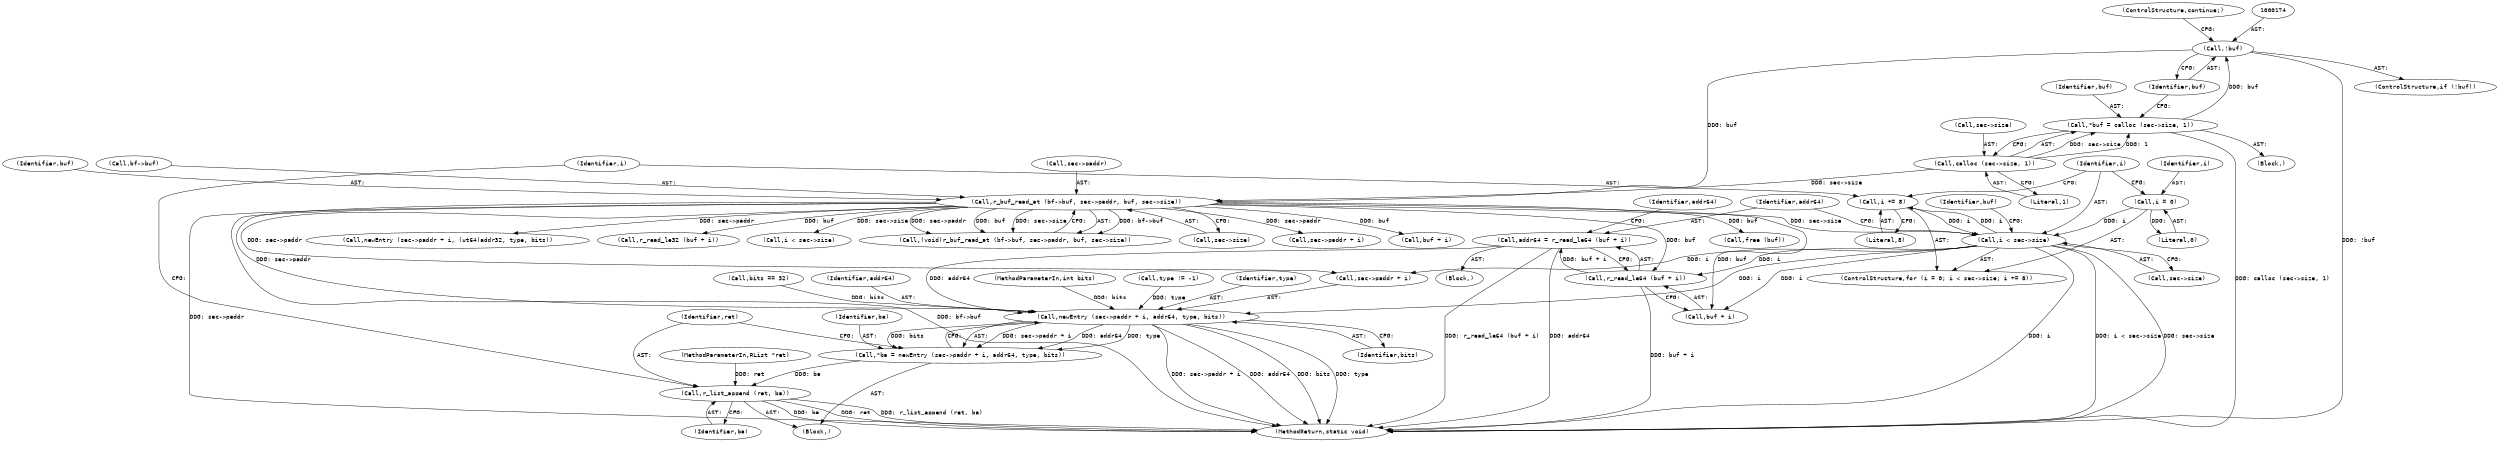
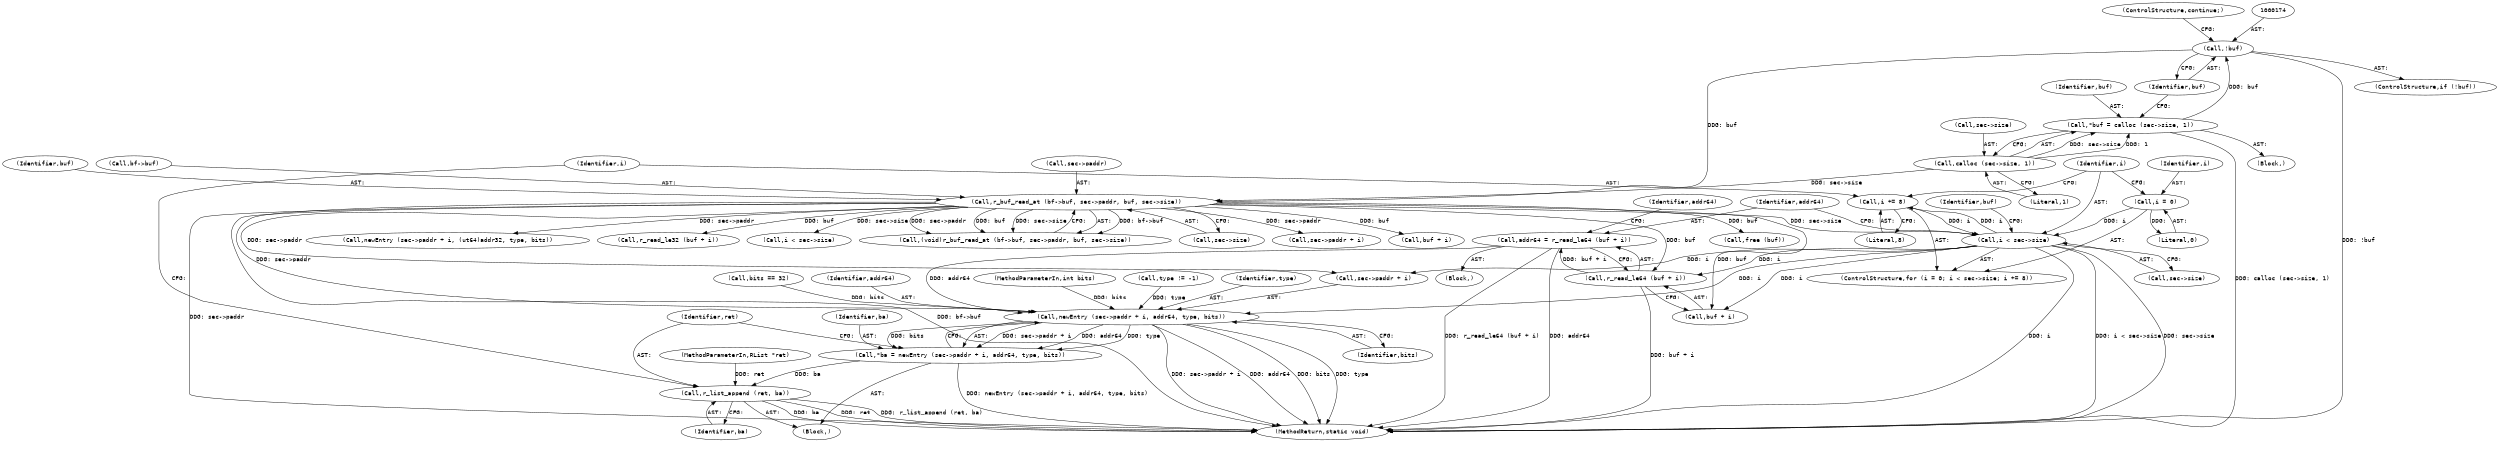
edge "(Call,*ba = newEntry (sec->paddr + i, addr64, type, bits))" -> "(MethodReturn,static void)": added, label "DDG: newEntry (sec->paddr + i, addr64, type, bits)"
